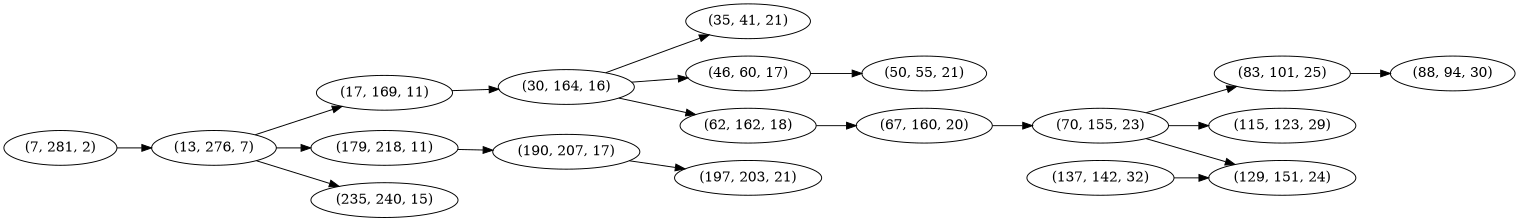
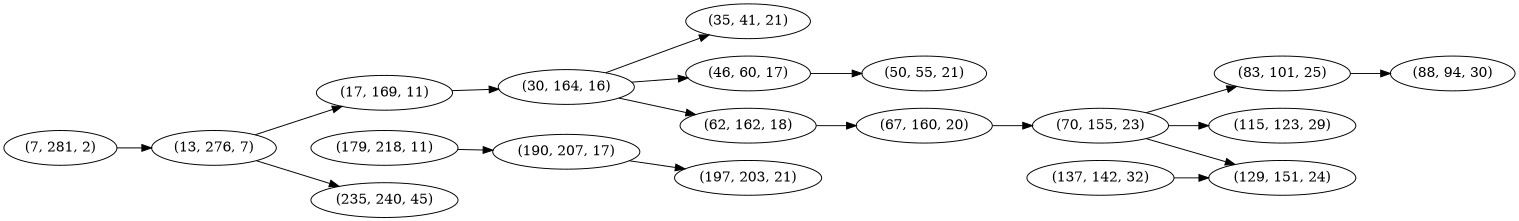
edge "(13, 276, 7)" -> "(179, 218, 11)": removed
node "(235, 240, 15)": label "(235, 240, 15)" -> "(235, 240, 45)"
